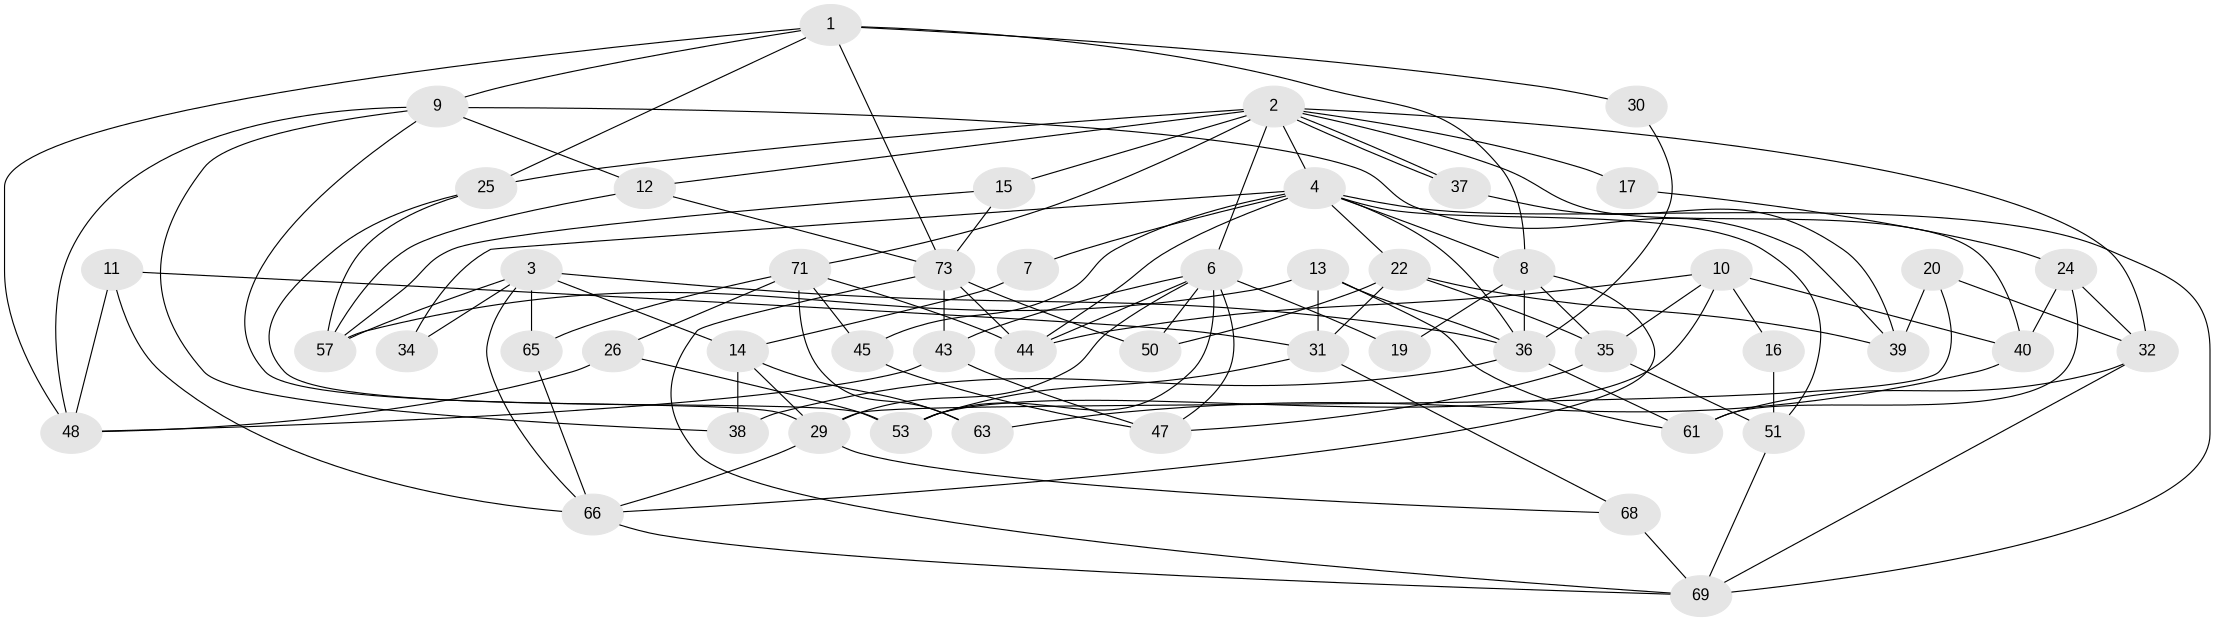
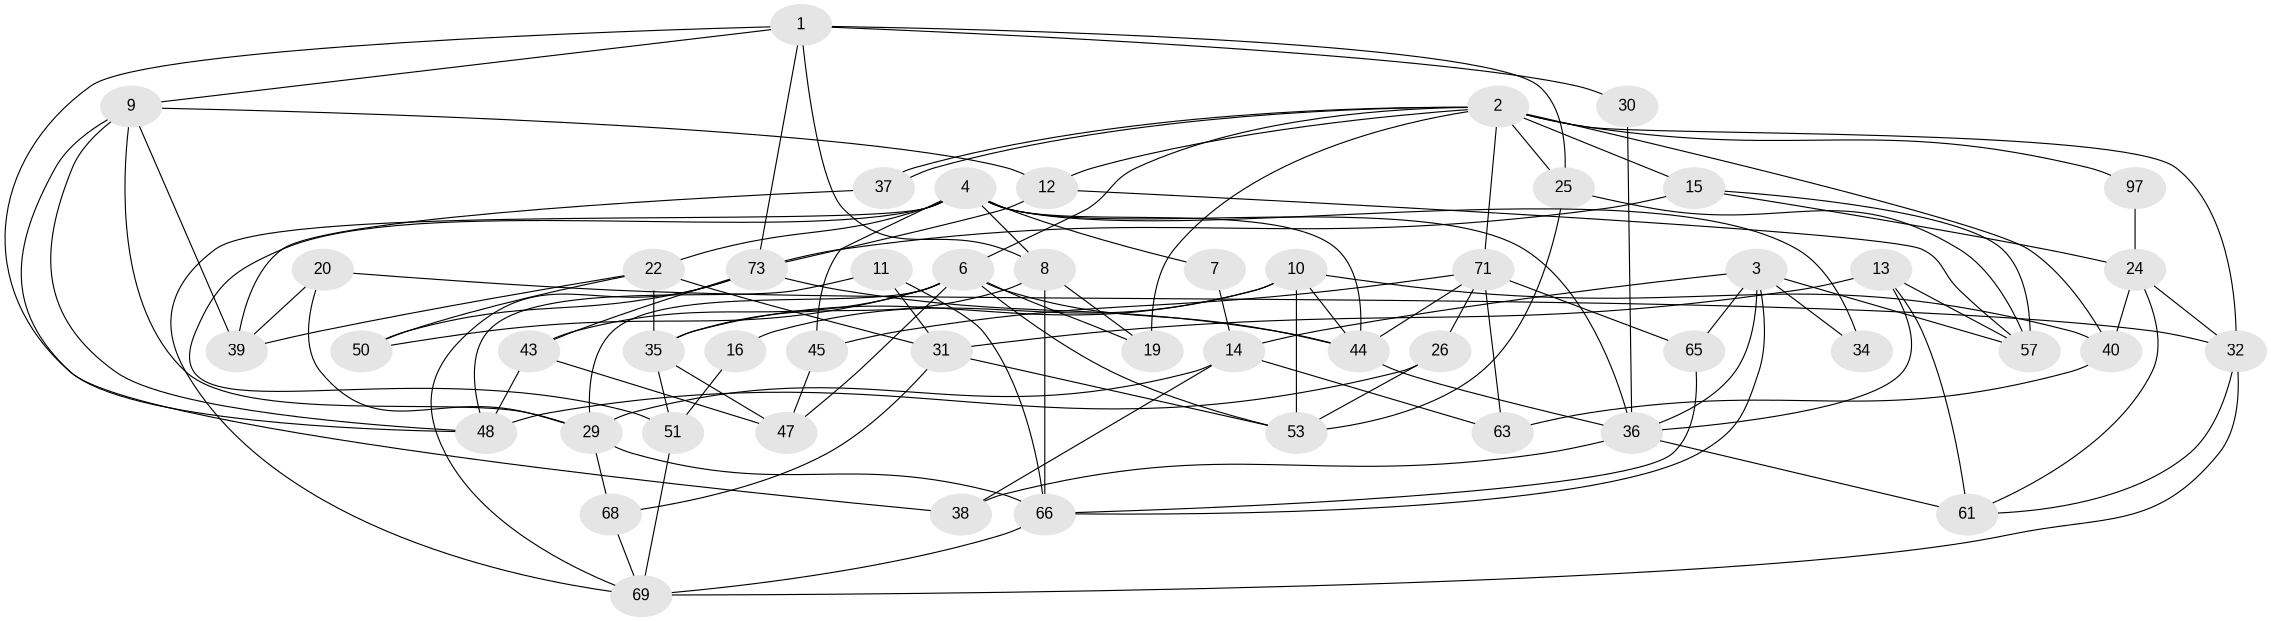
edge "2" -- "4": now "2" -- "19"
node "17": label "17" -> "97"
edge "15" -- "24": added
edge "8" -- "36": now "44" -- "36"
